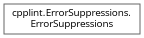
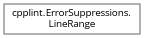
node "cpplint.ErrorSuppressions. ErrorSuppressions": label "cpplint.ErrorSuppressions. ErrorSuppressions" -> "cpplint.ErrorSuppressions. LineRange"
